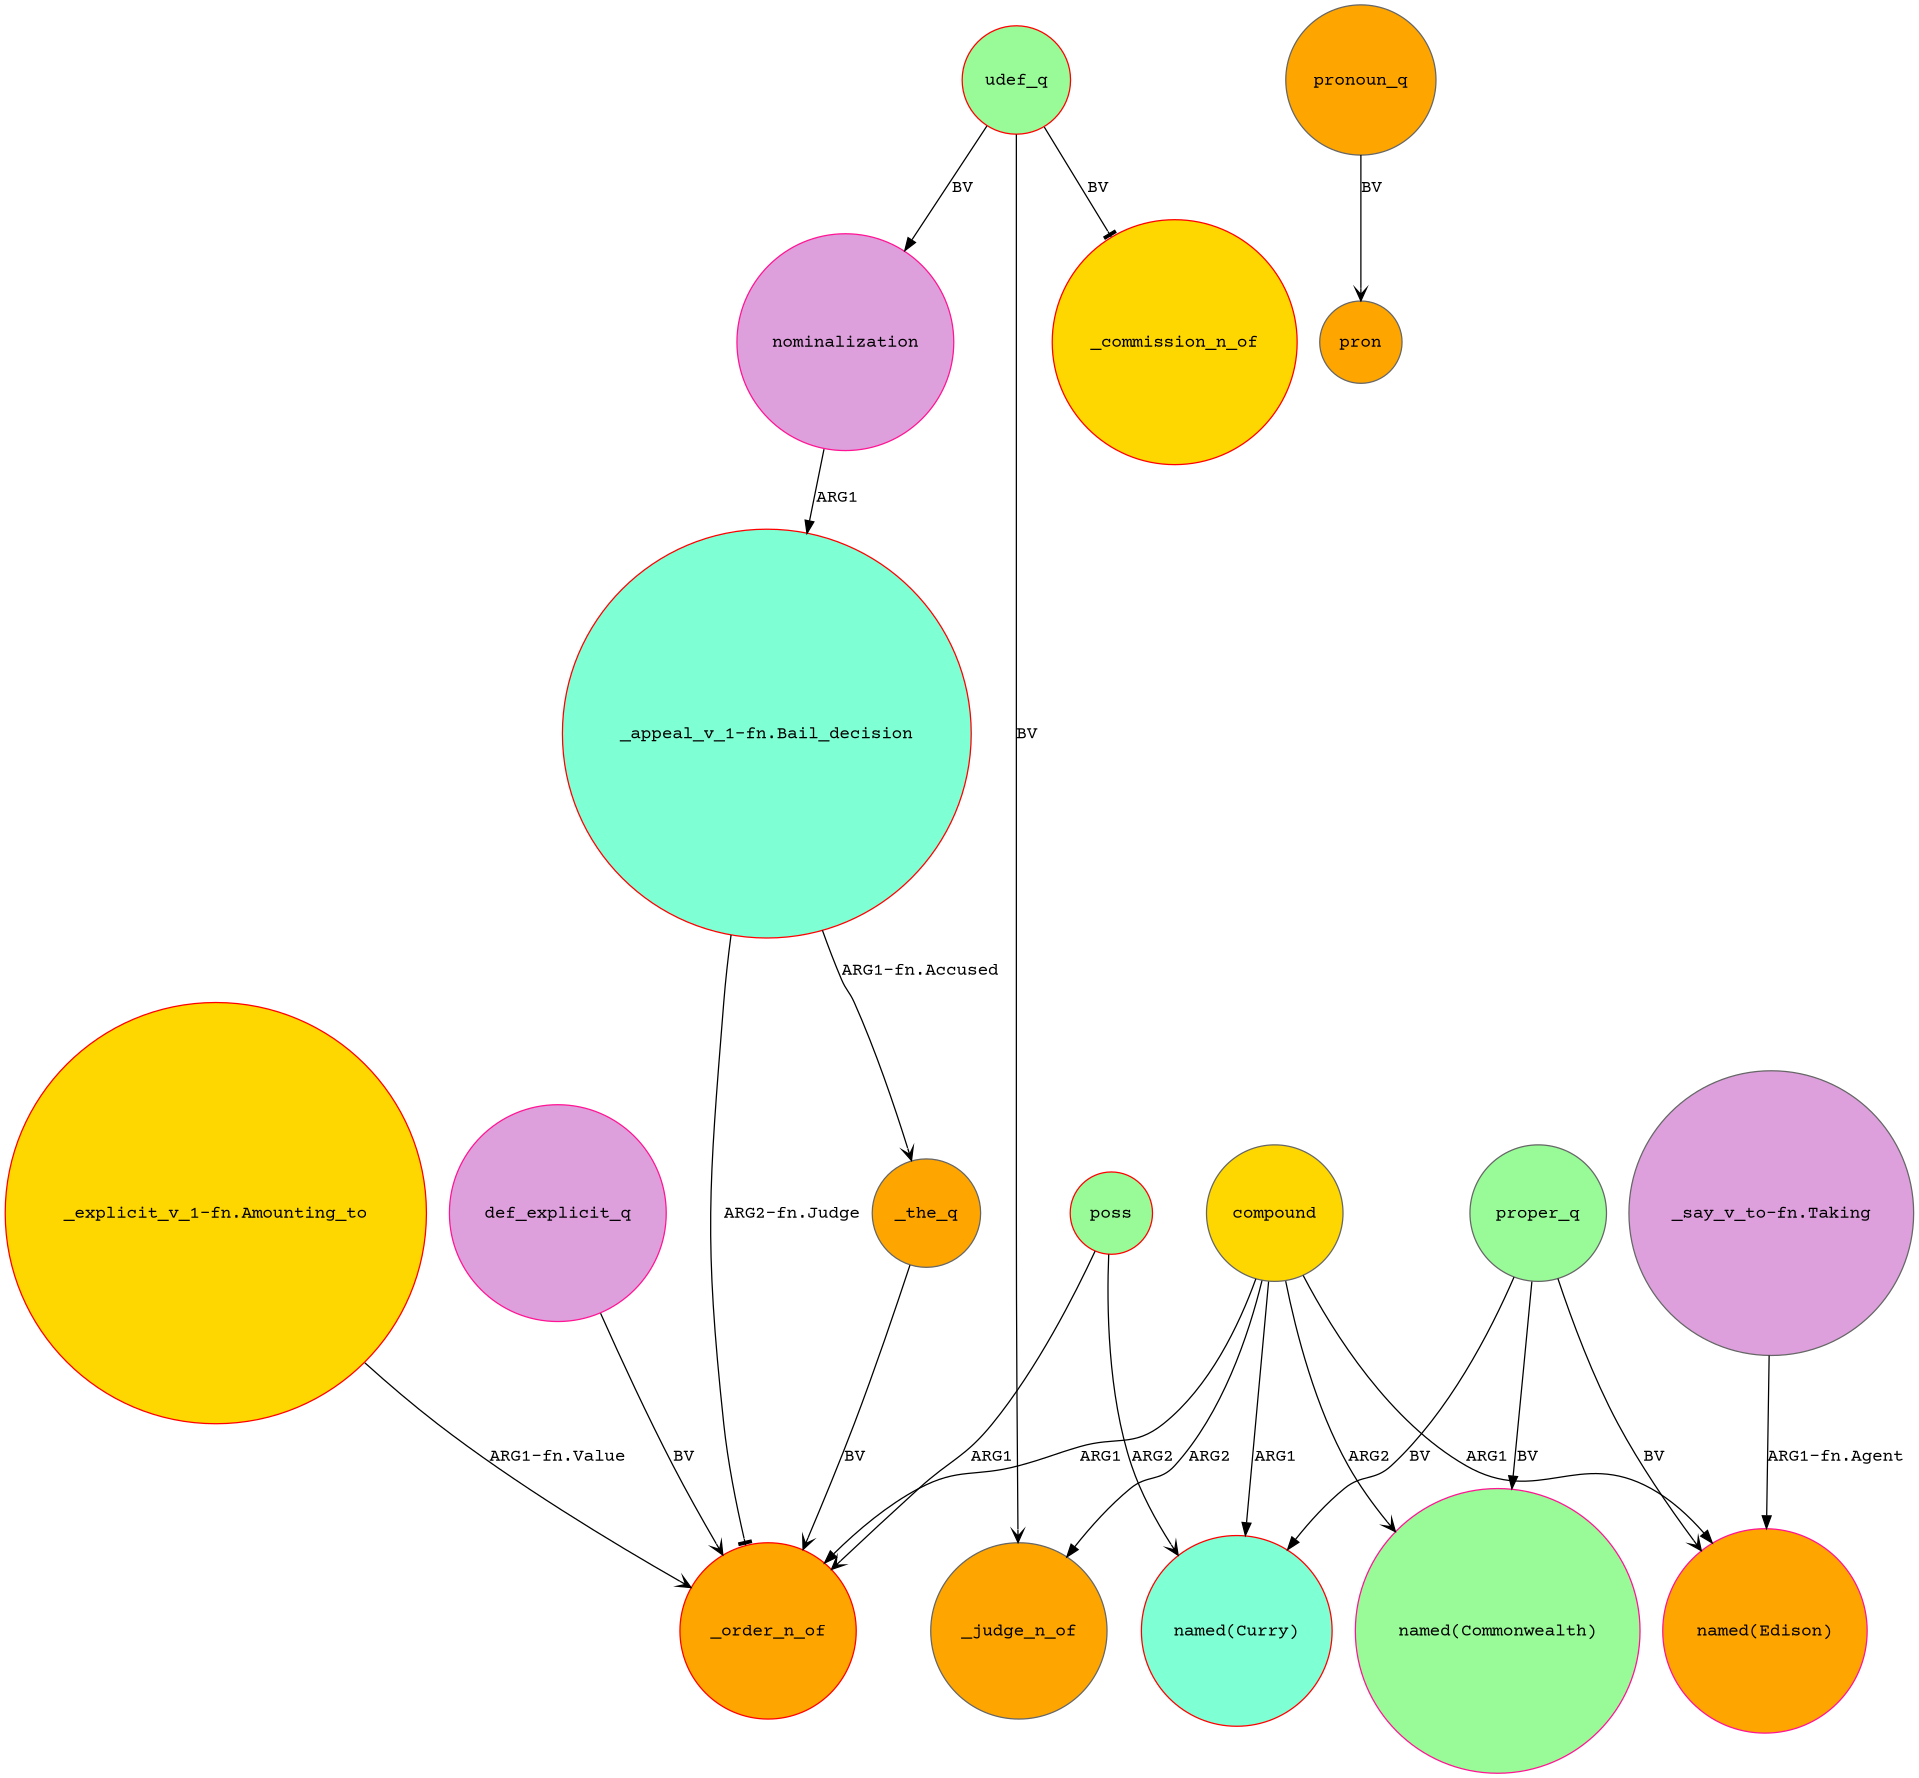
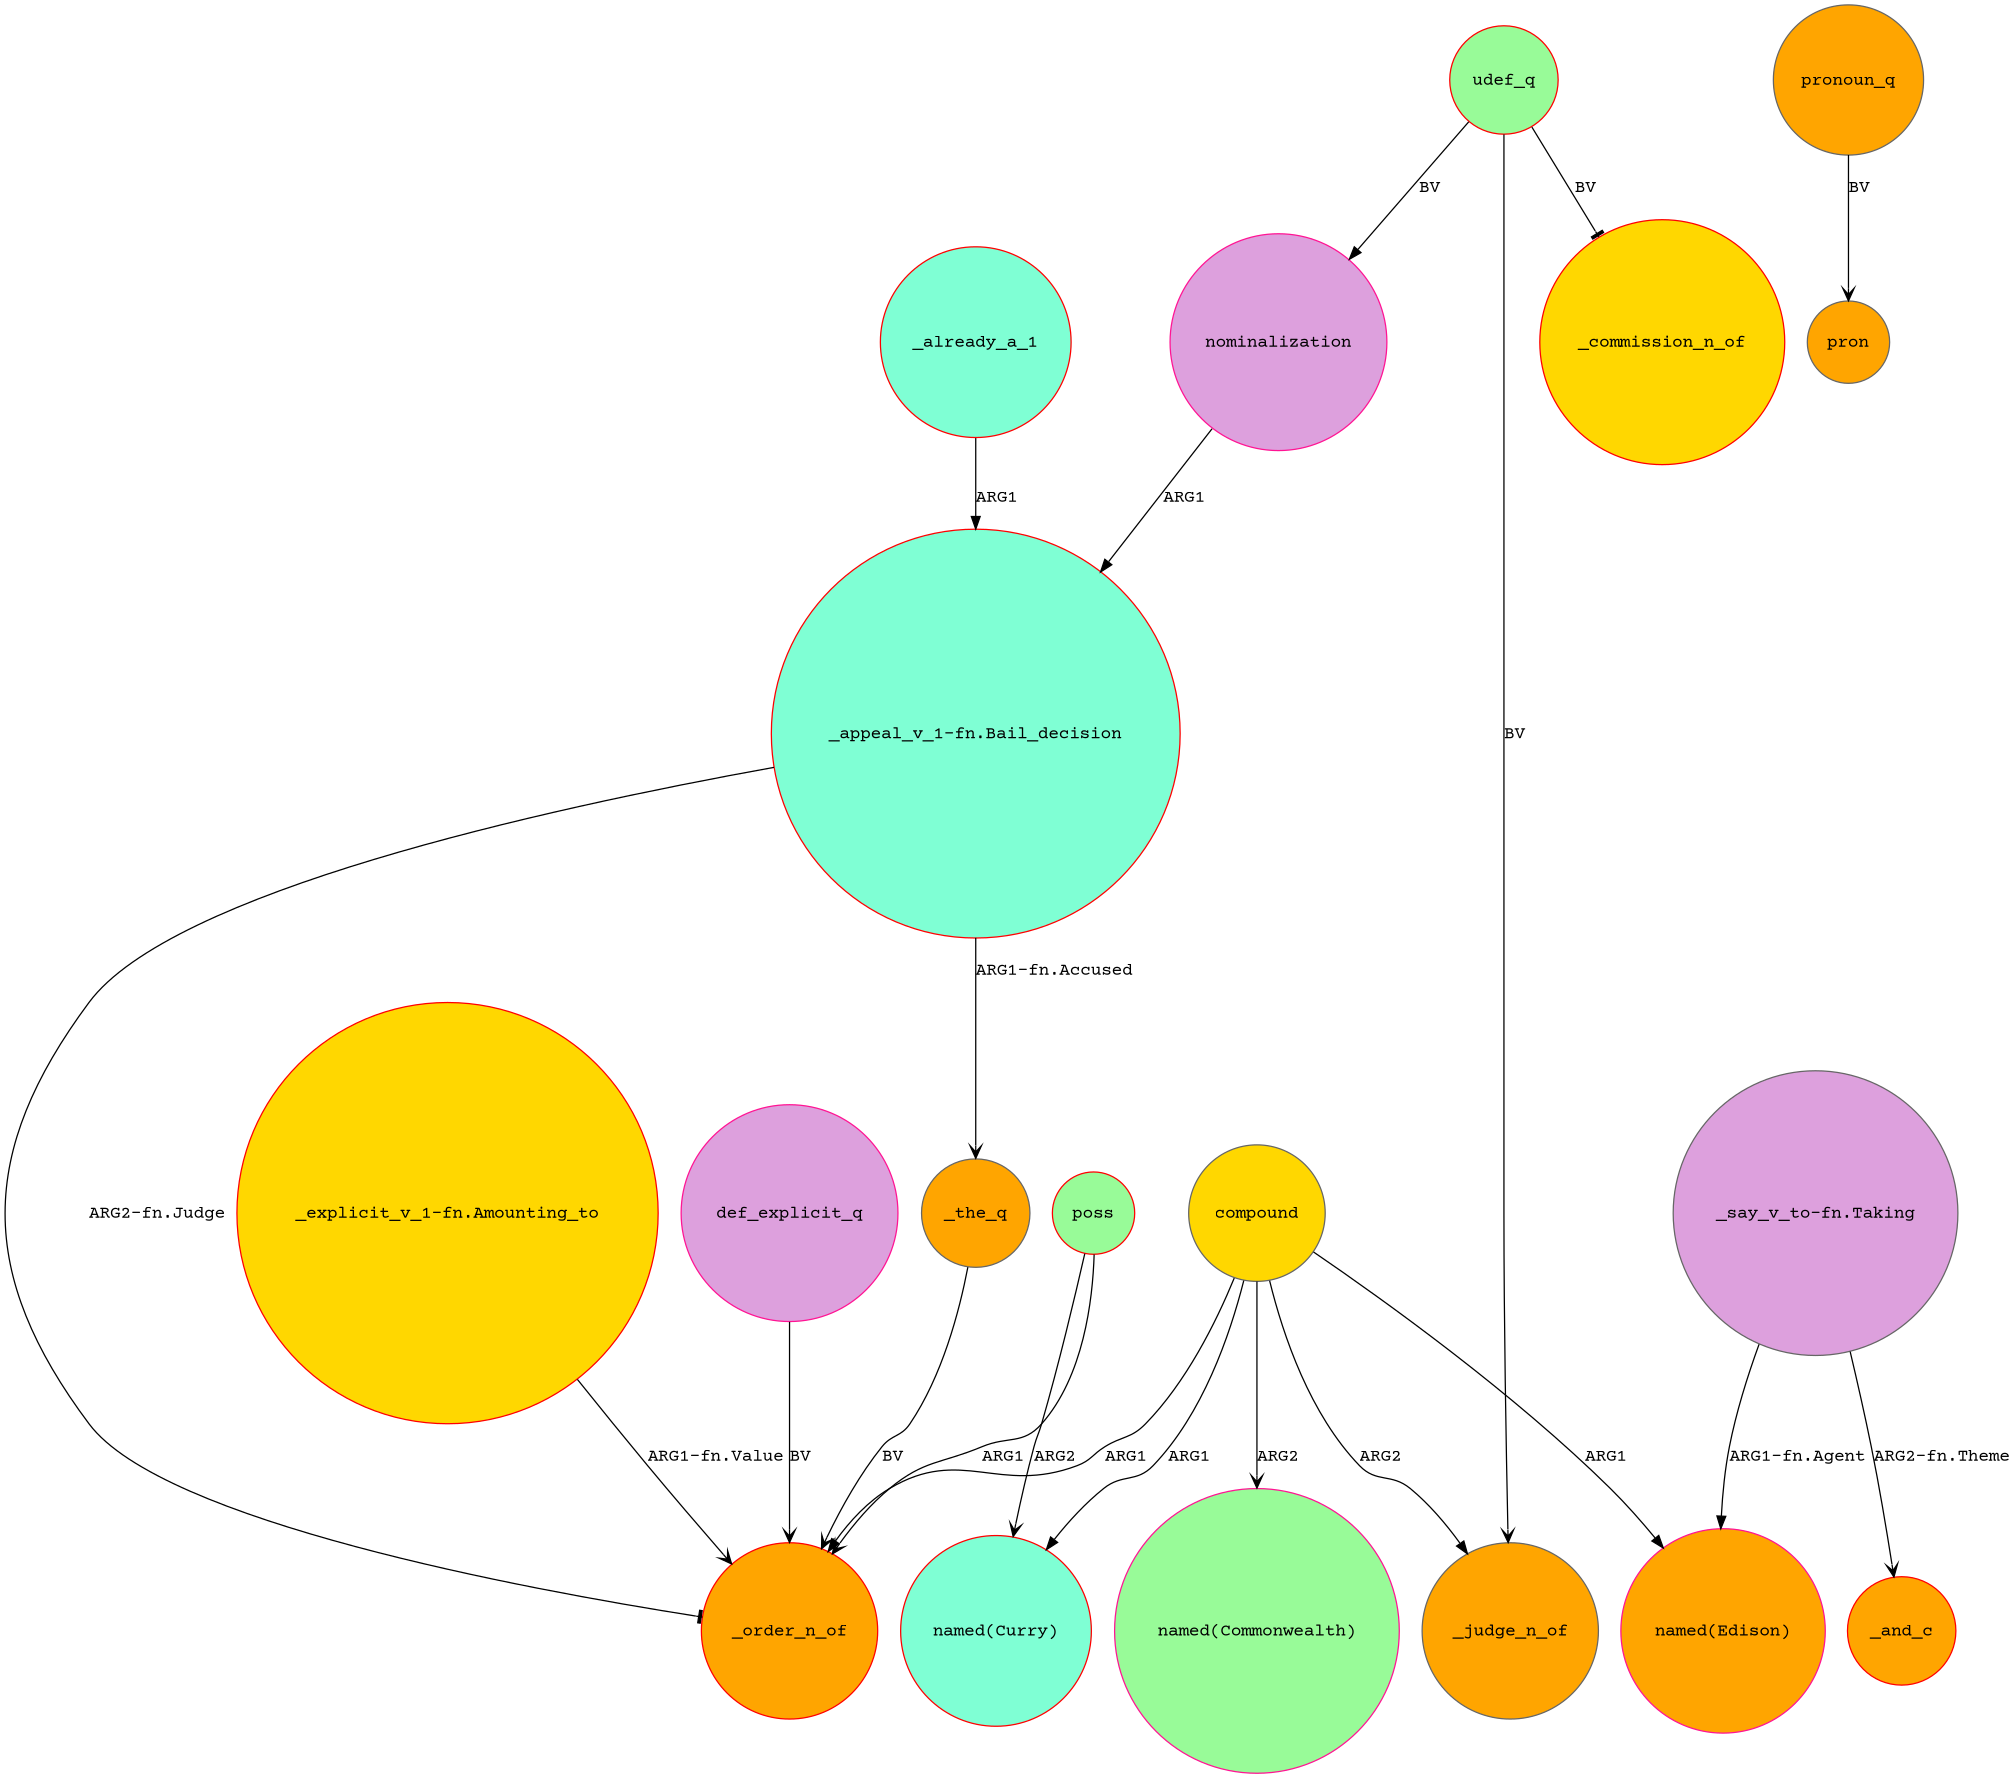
node "_already_a_1": added
node "proper_q": removed
node "_and_c": added
